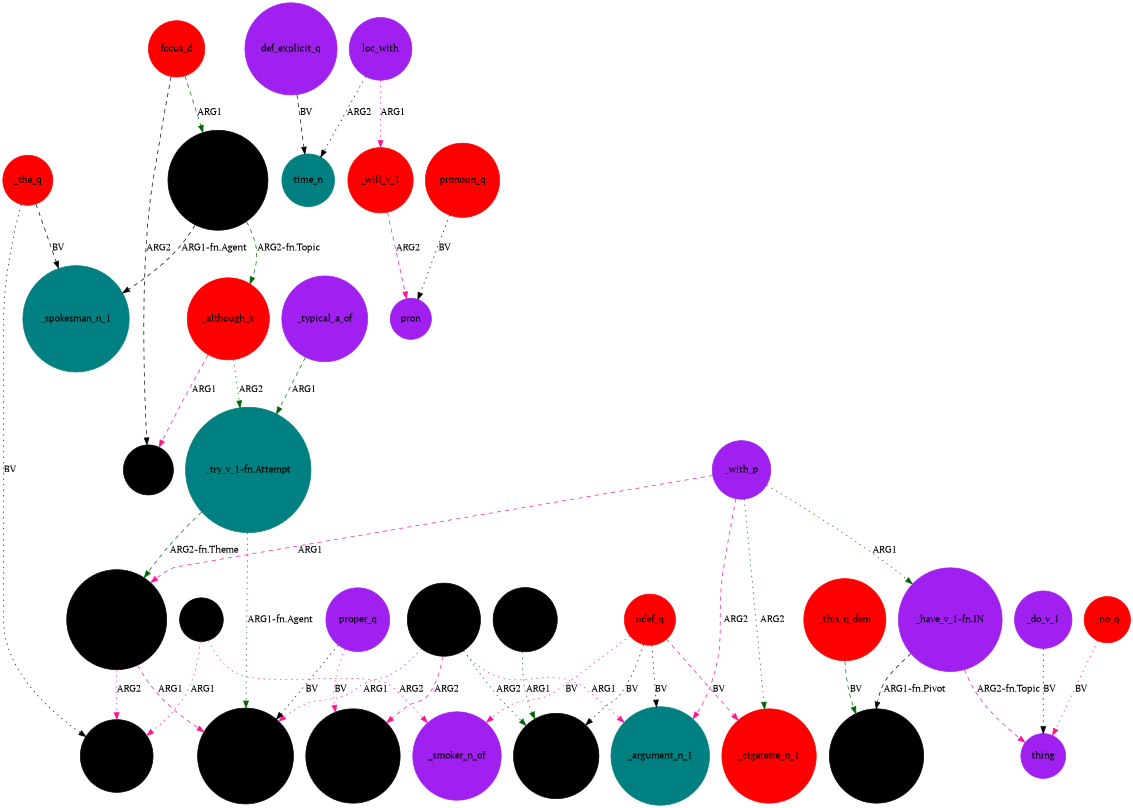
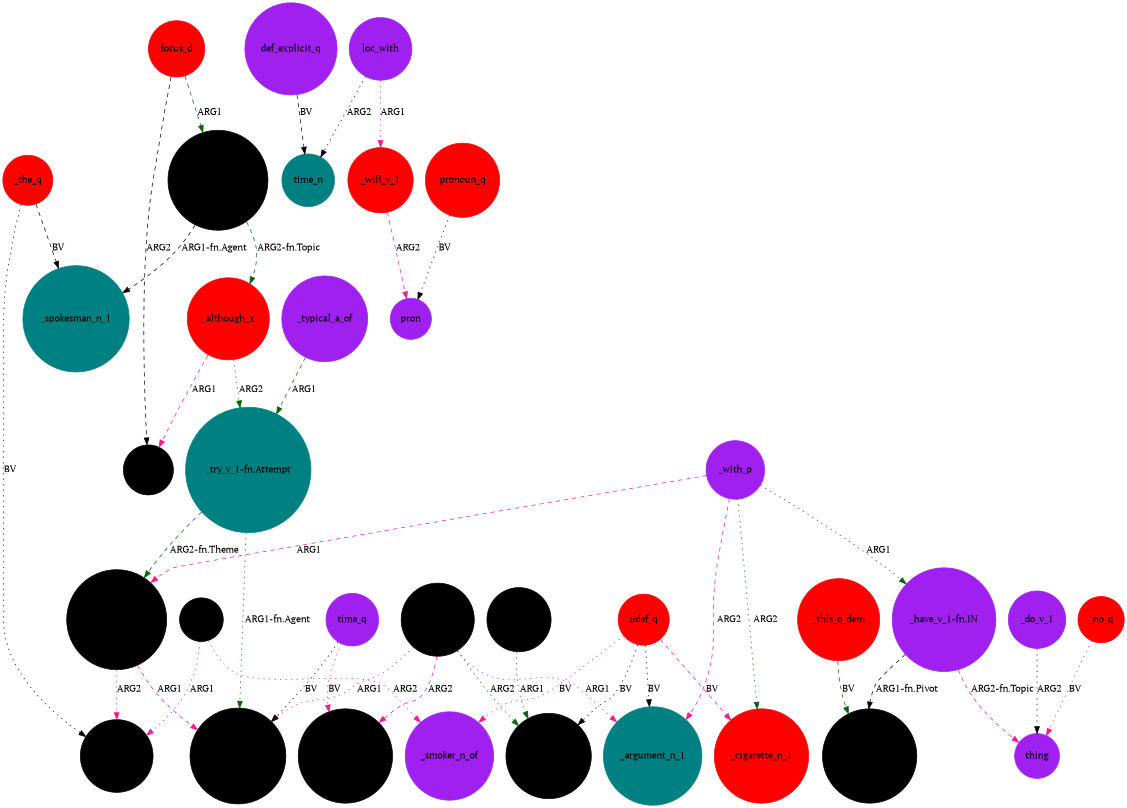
node "proper_q": label "proper_q" -> "time_q"
edge "_do_v_1" -> "thing": label "BV" -> "ARG2"
